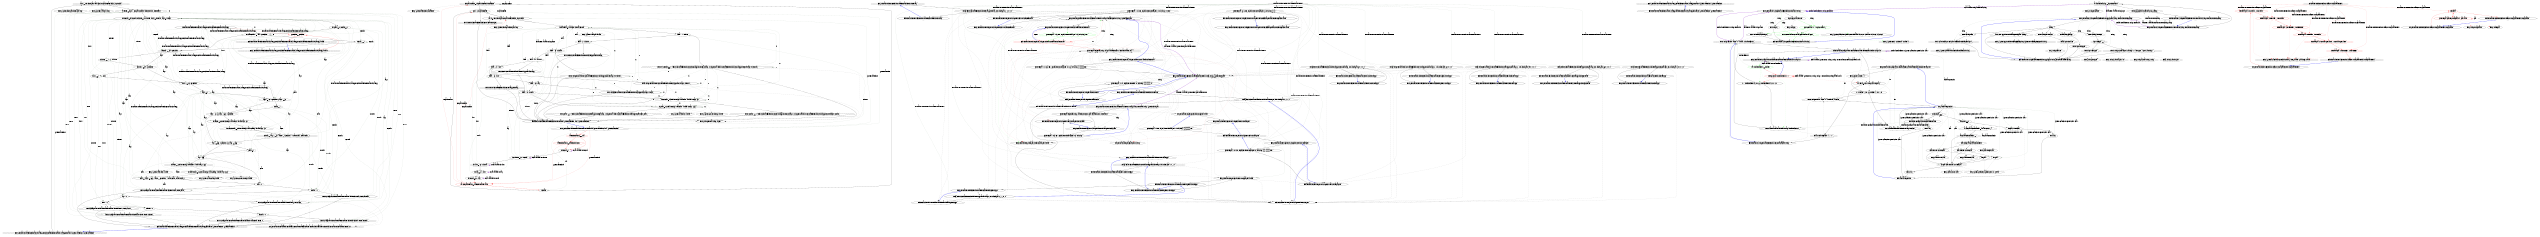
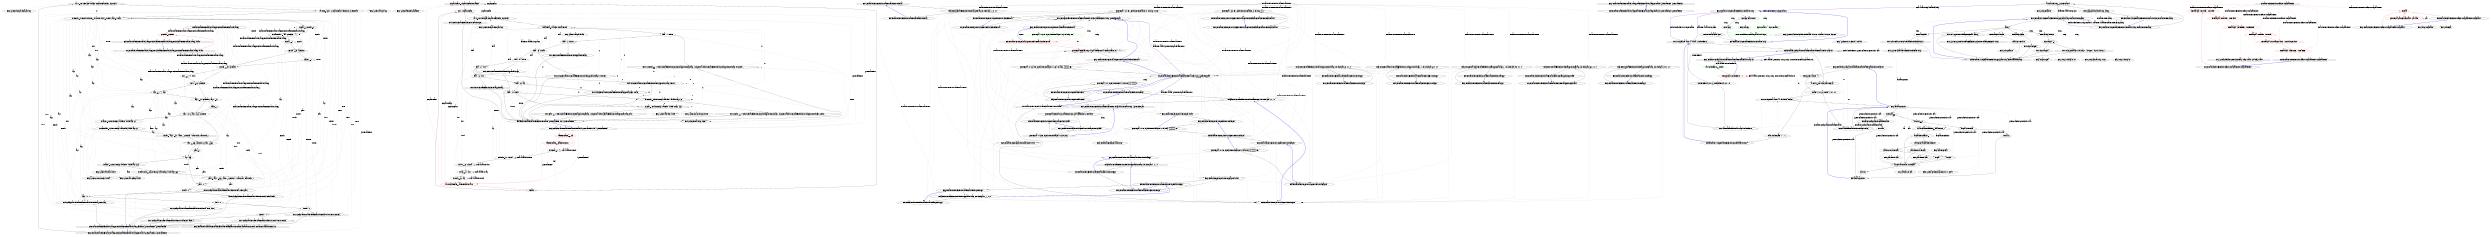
edge "int years = 0, months = 0" -> "years = 1": now "int years = 0, months = 0" -> "years > 0"
